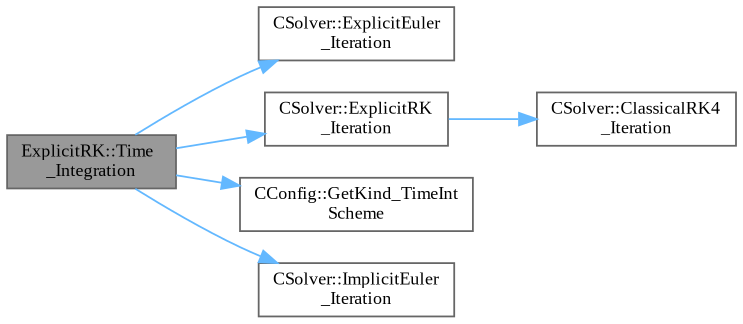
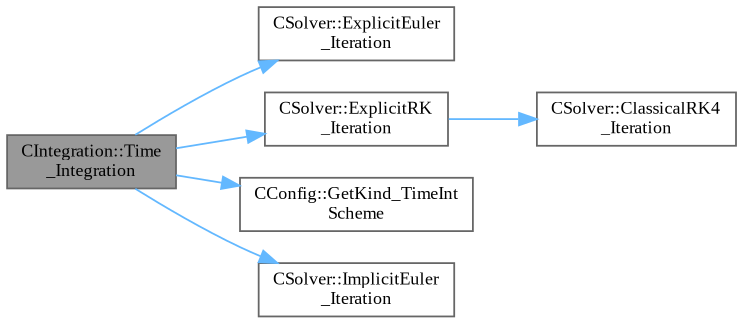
node "ExplicitRK::Time _Integration": label "ExplicitRK::Time _Integration" -> "CIntegration::Time _Integration"
